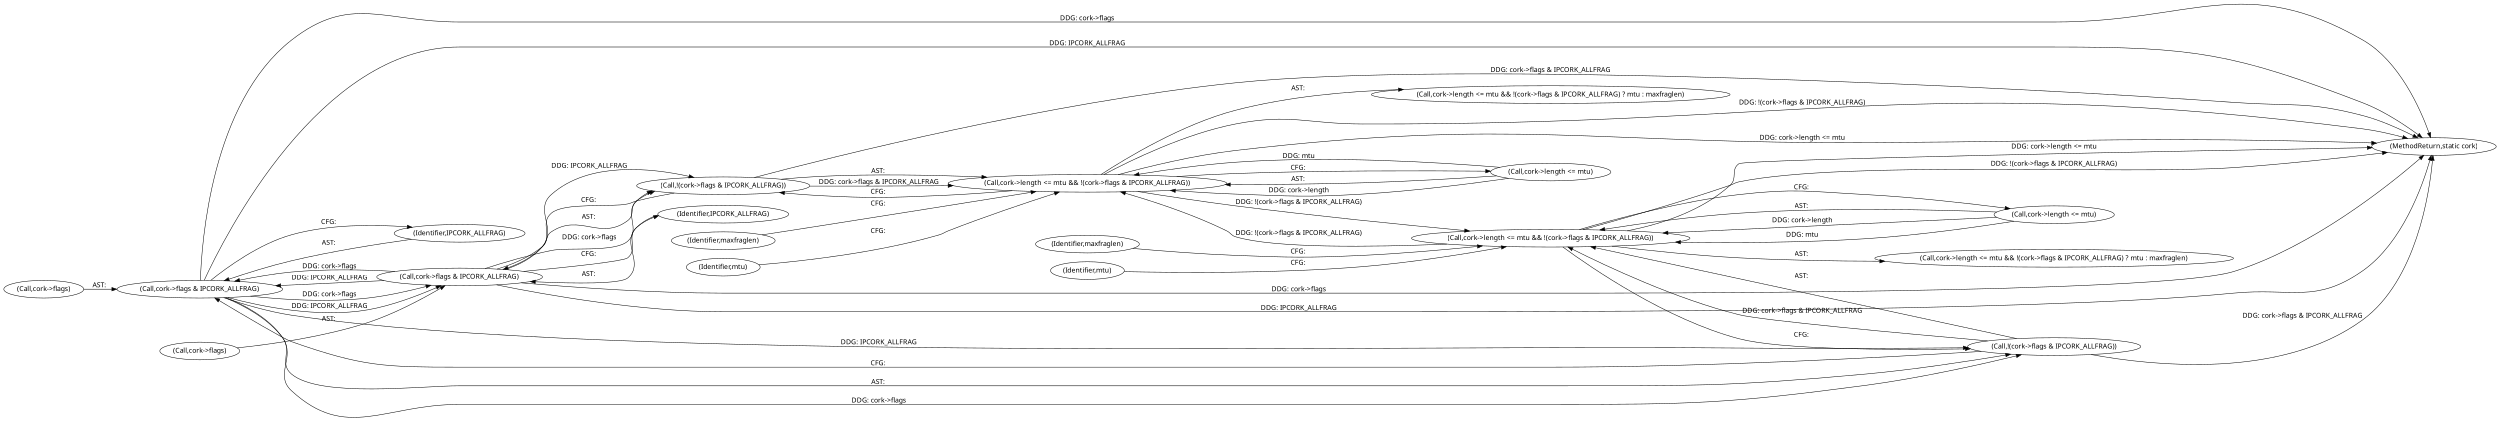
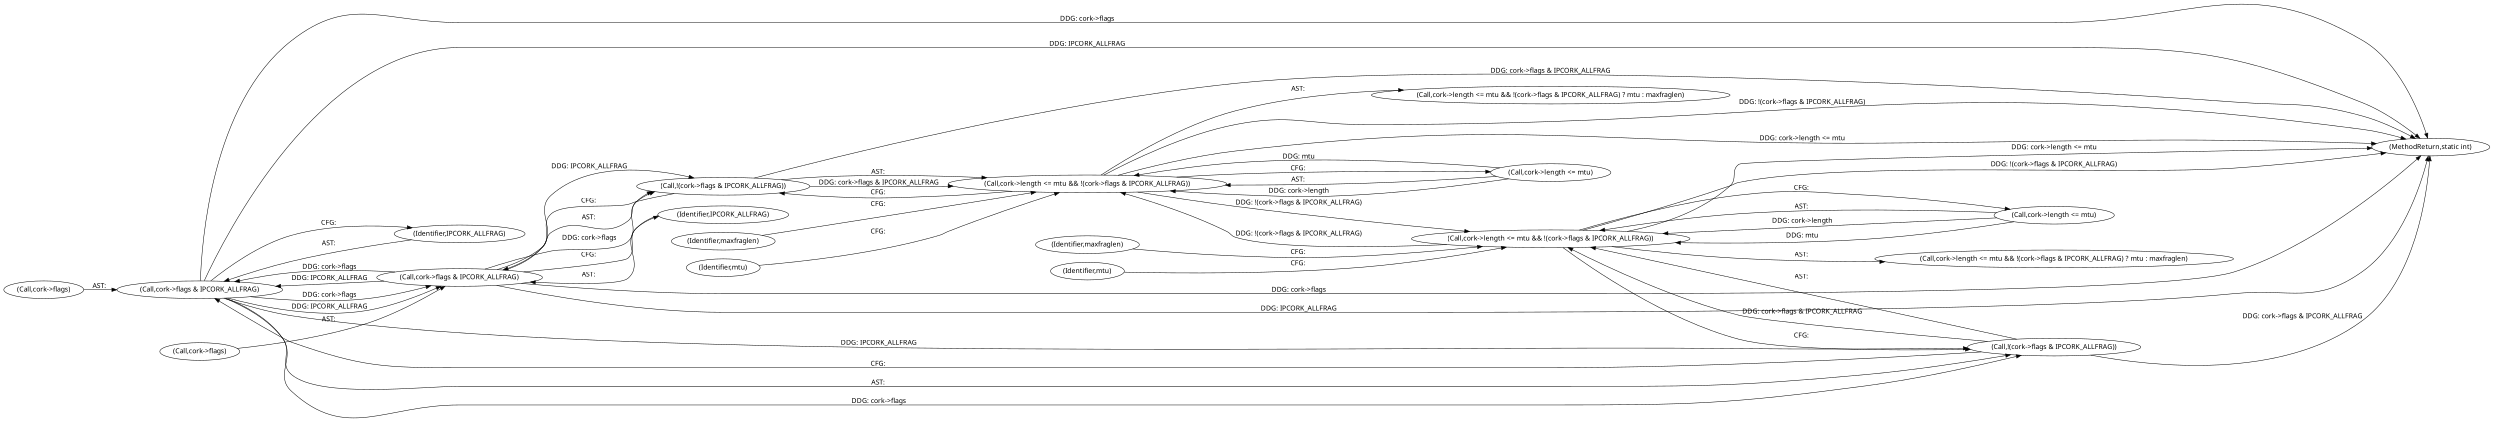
node "(MethodReturn,static cork)": label "(MethodReturn,static cork)" -> "(MethodReturn,static int)"
